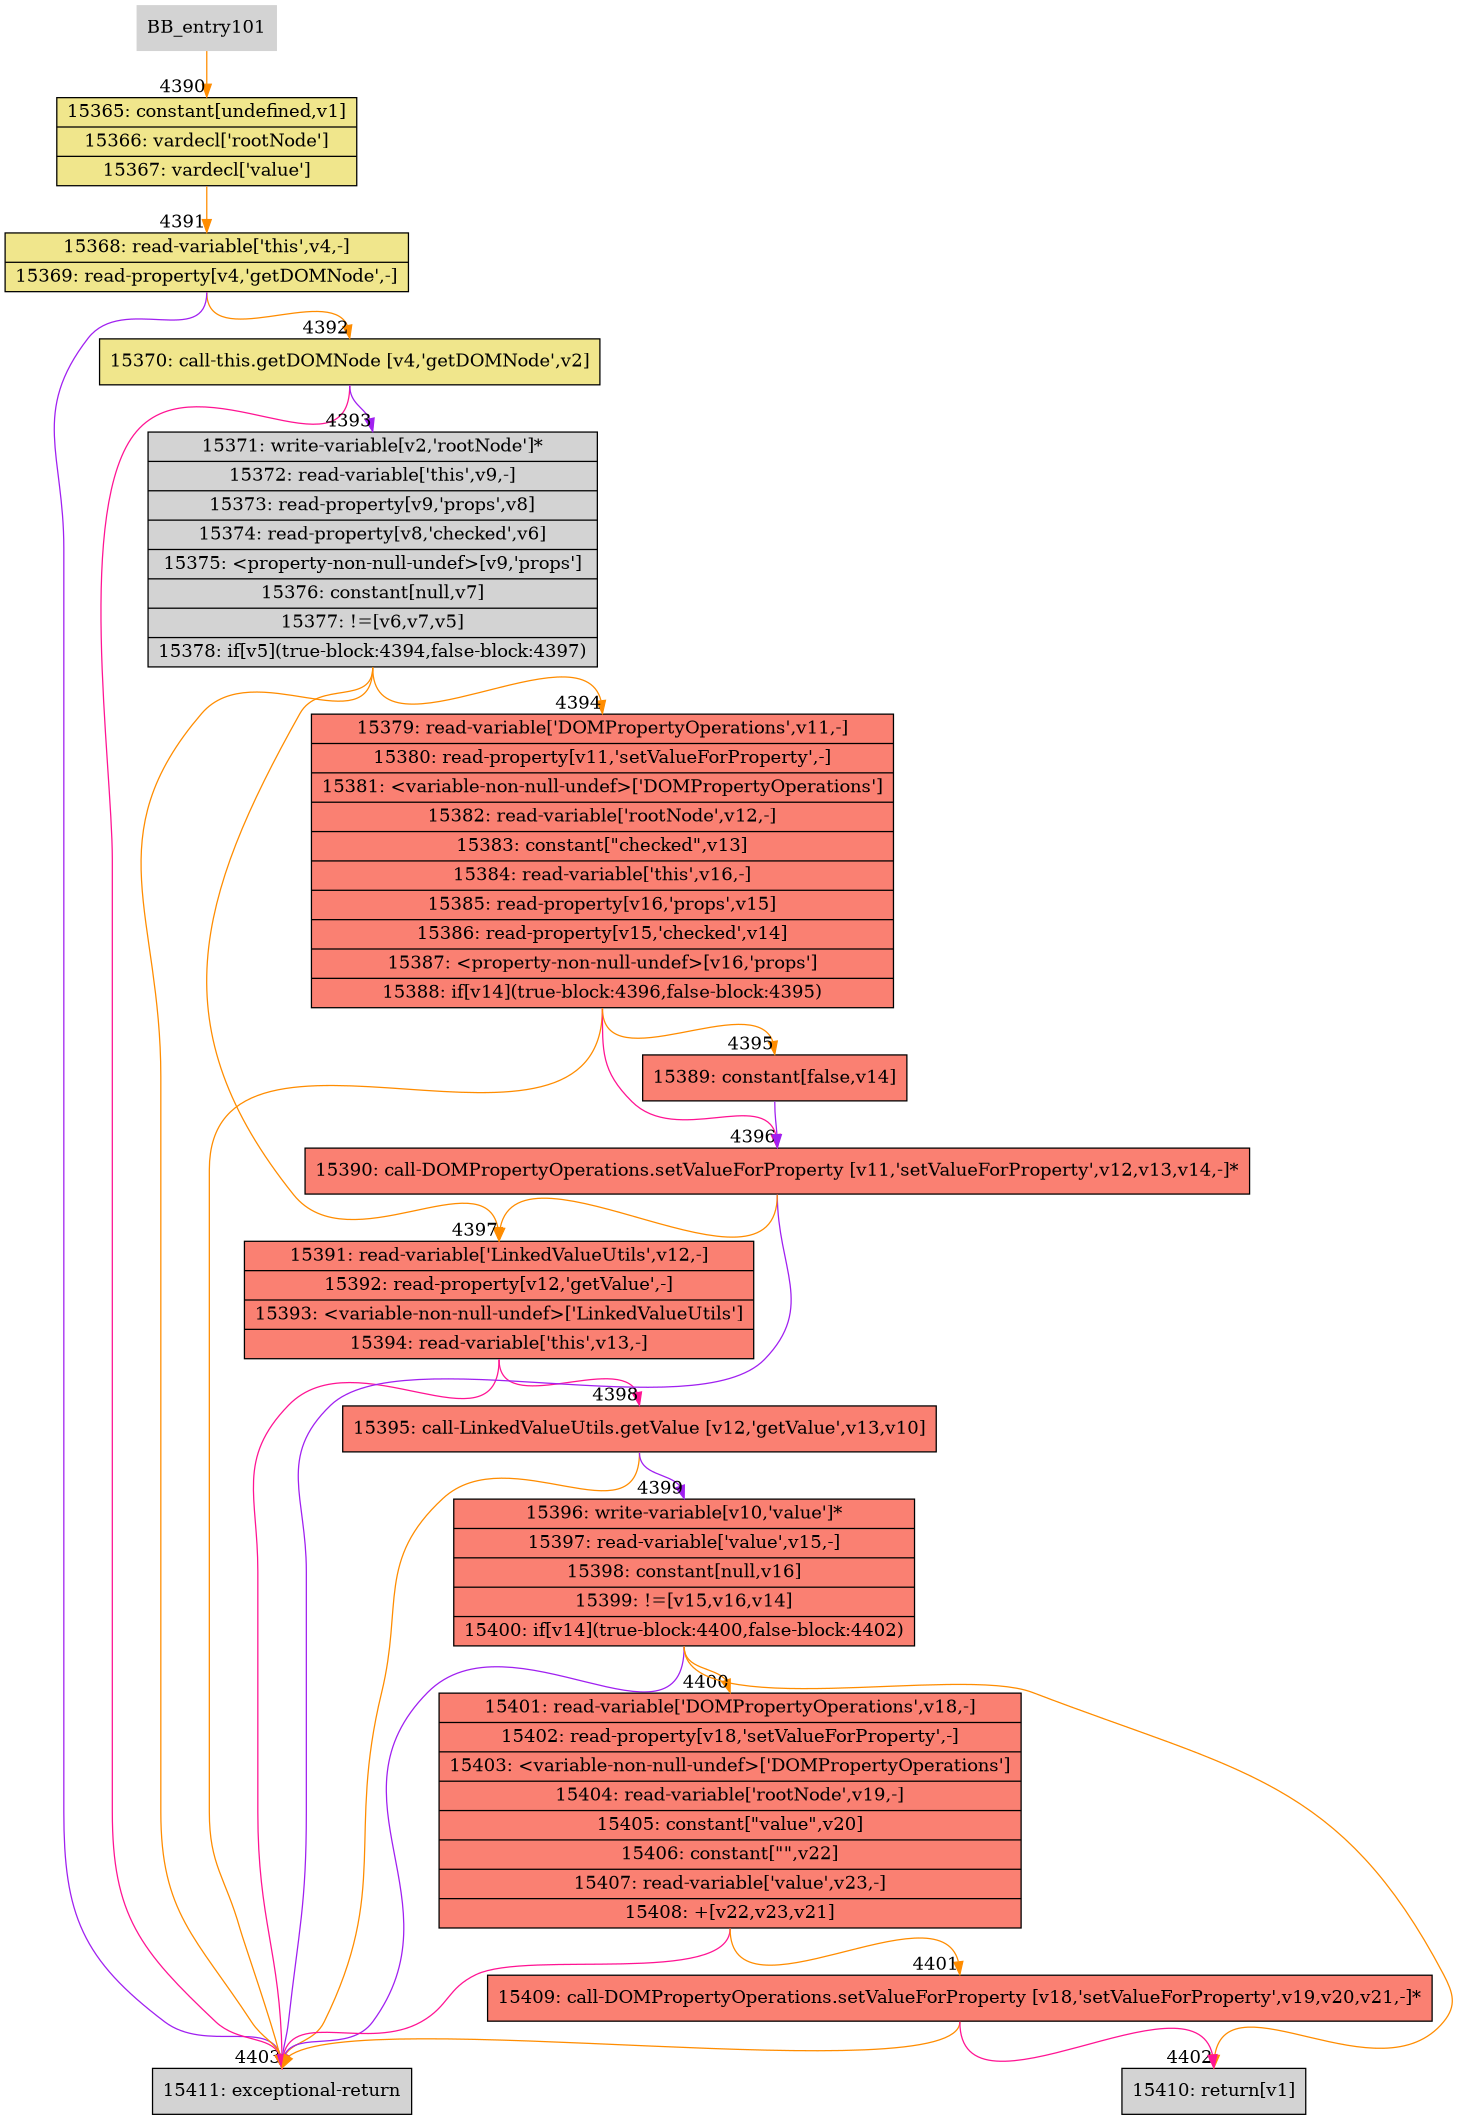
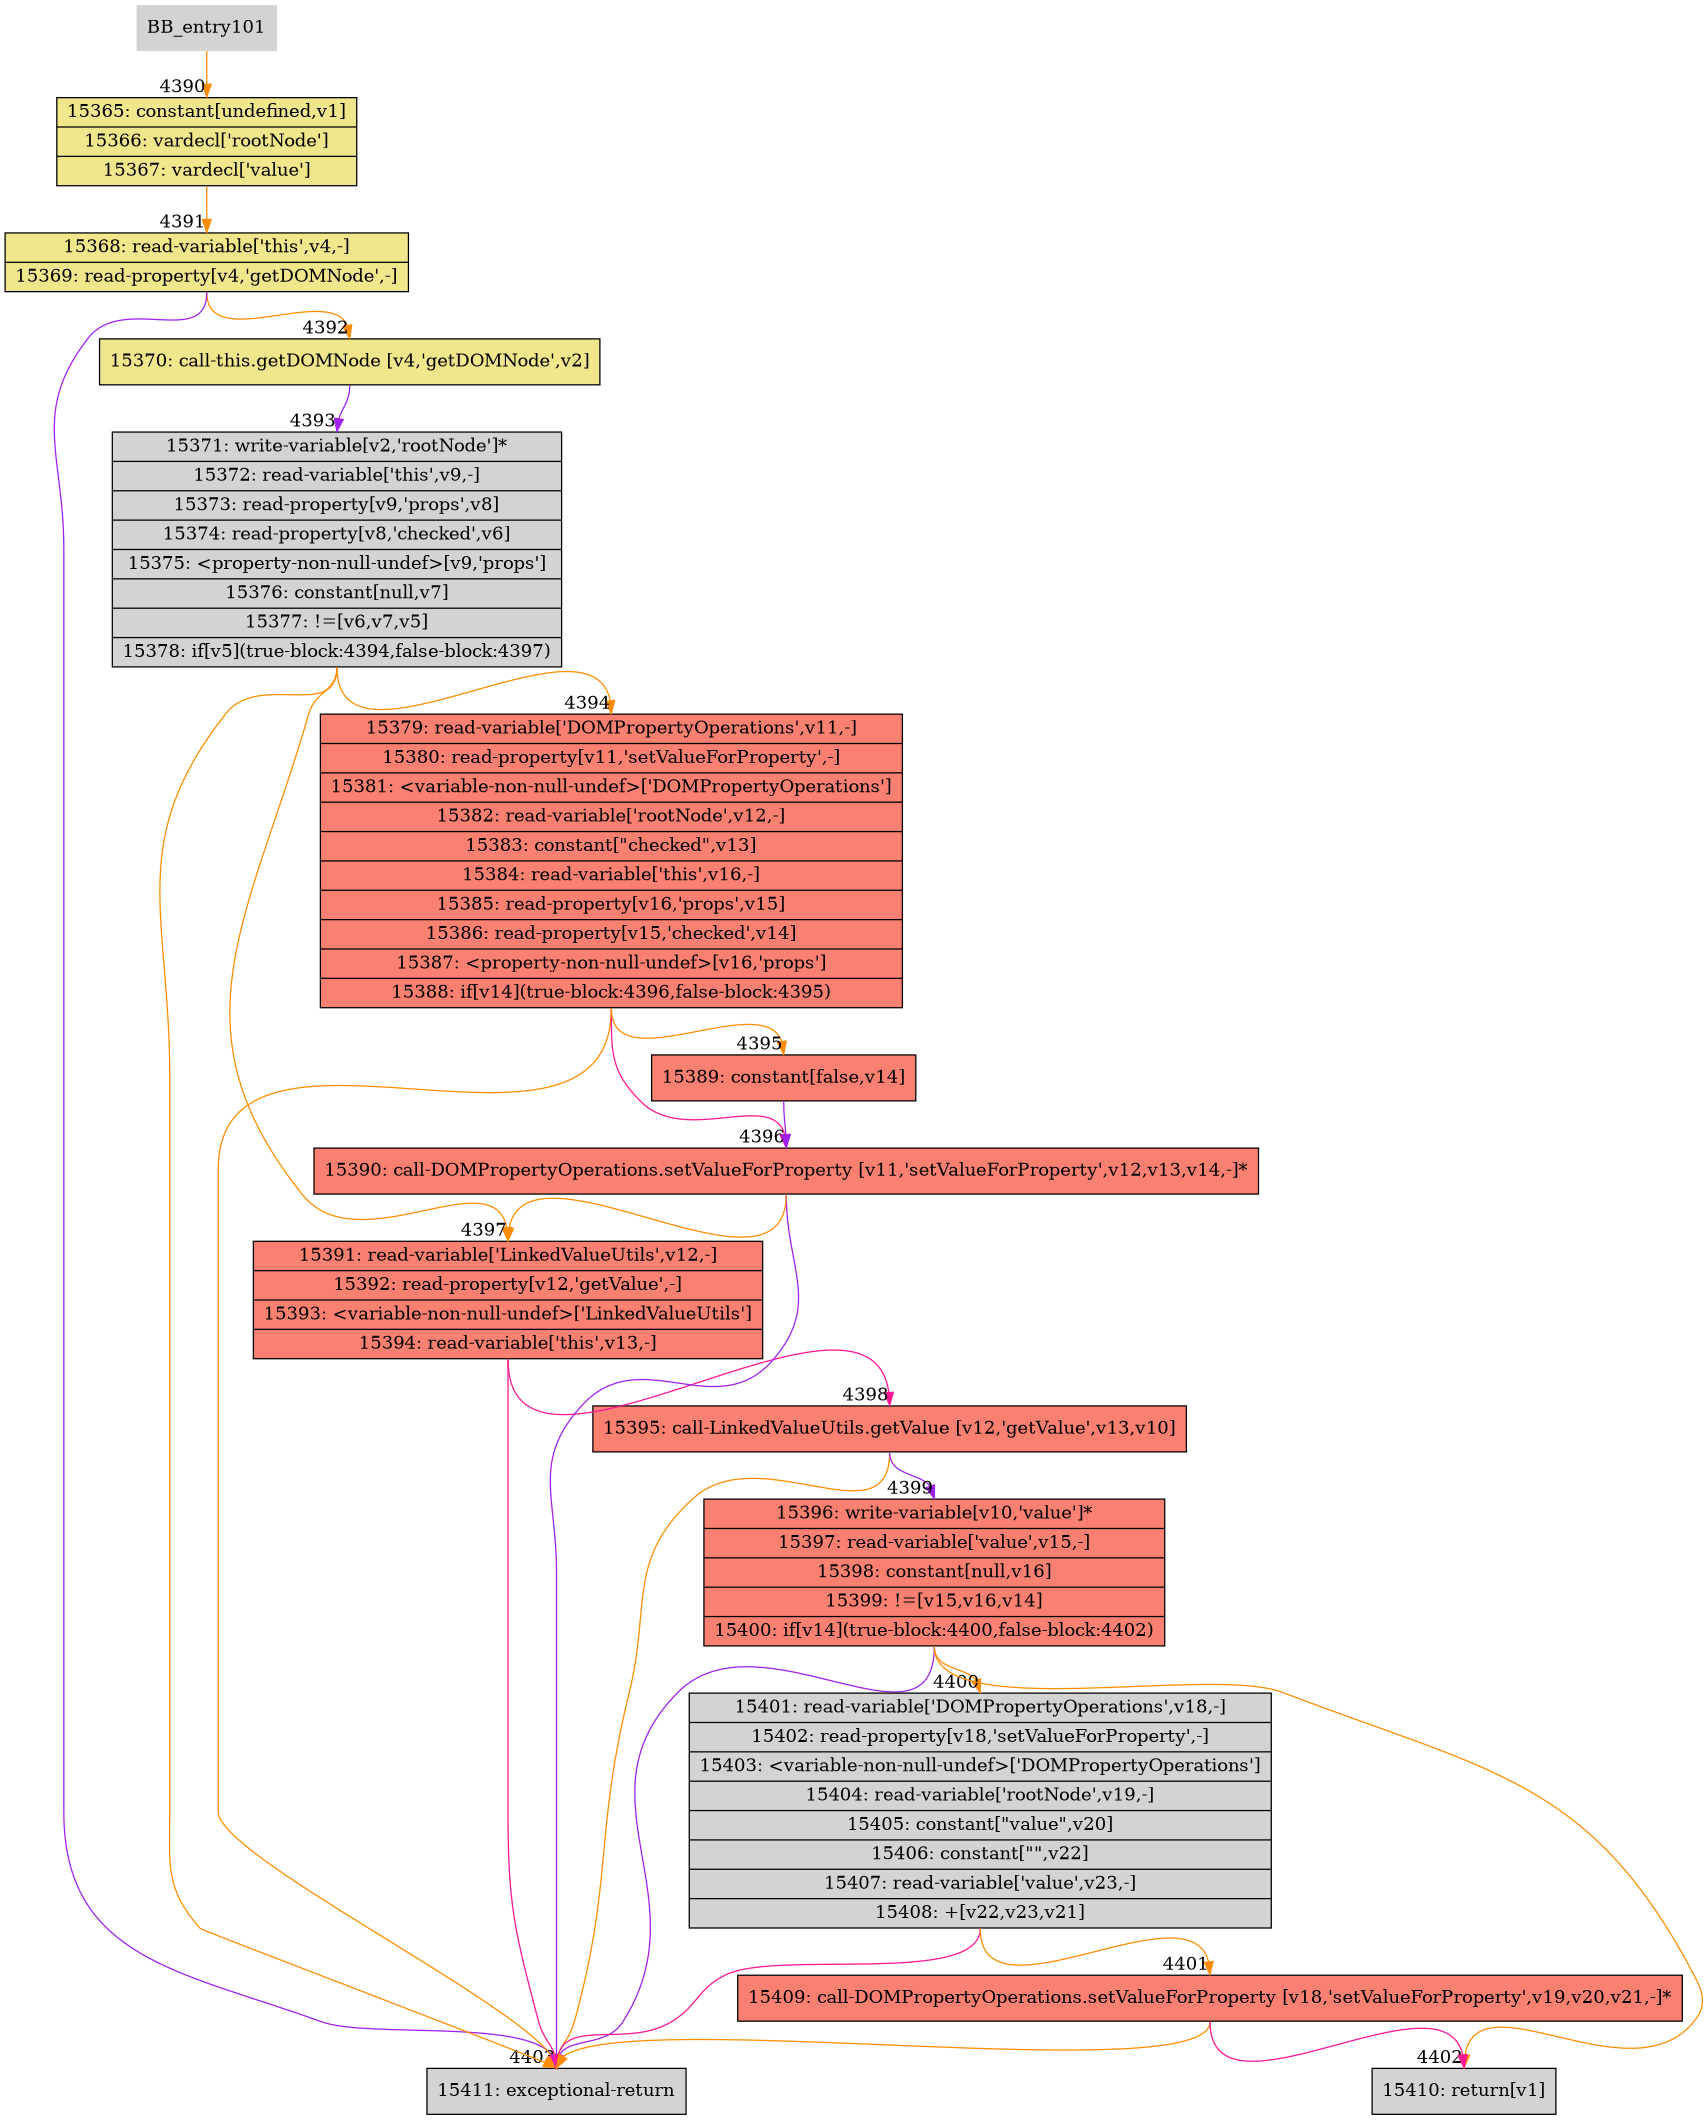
edge "15370: call-this.getDOMNode [v4,'getDOMNode',v2]" -> "15411: exceptional-return": removed
node "15401: read-variable['DOMPropertyOperations',v18,-]": fillcolor salmon -> lightgrey
